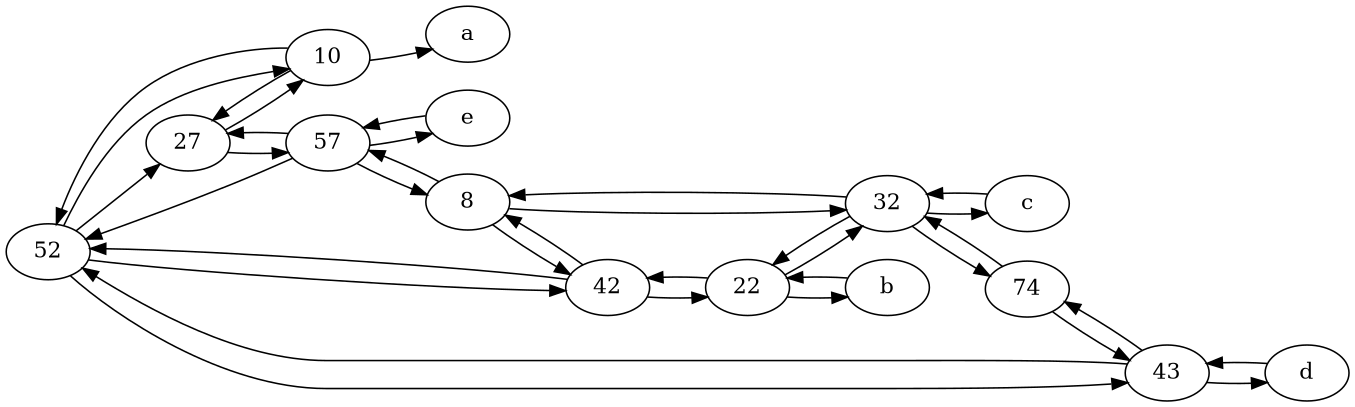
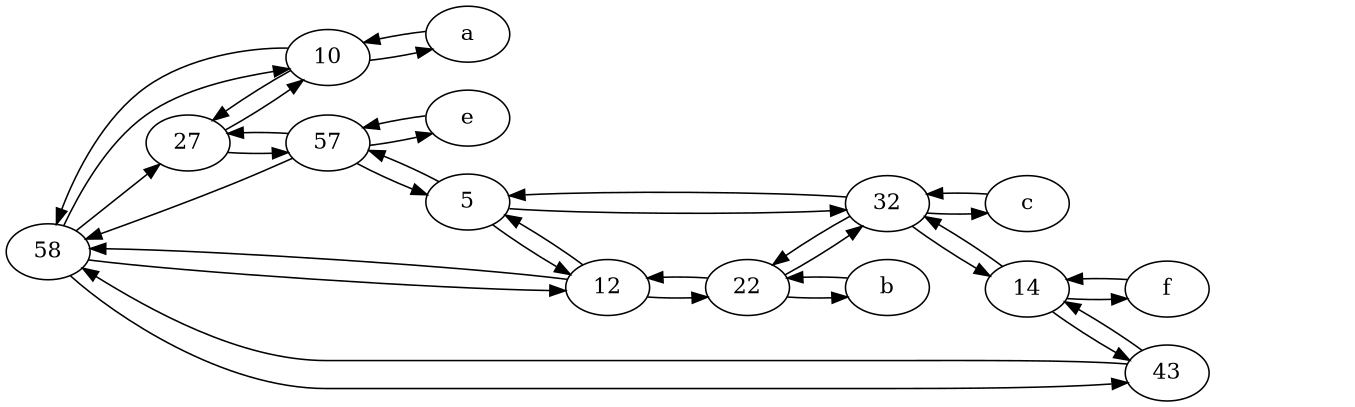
edge "a" -> "10": added
node "8": label "8" -> "5"
node "52": label "52" -> "58"
node "42": label "42" -> "12"
node "74": label "74" -> "14"
node "f": added
node "d": removed
